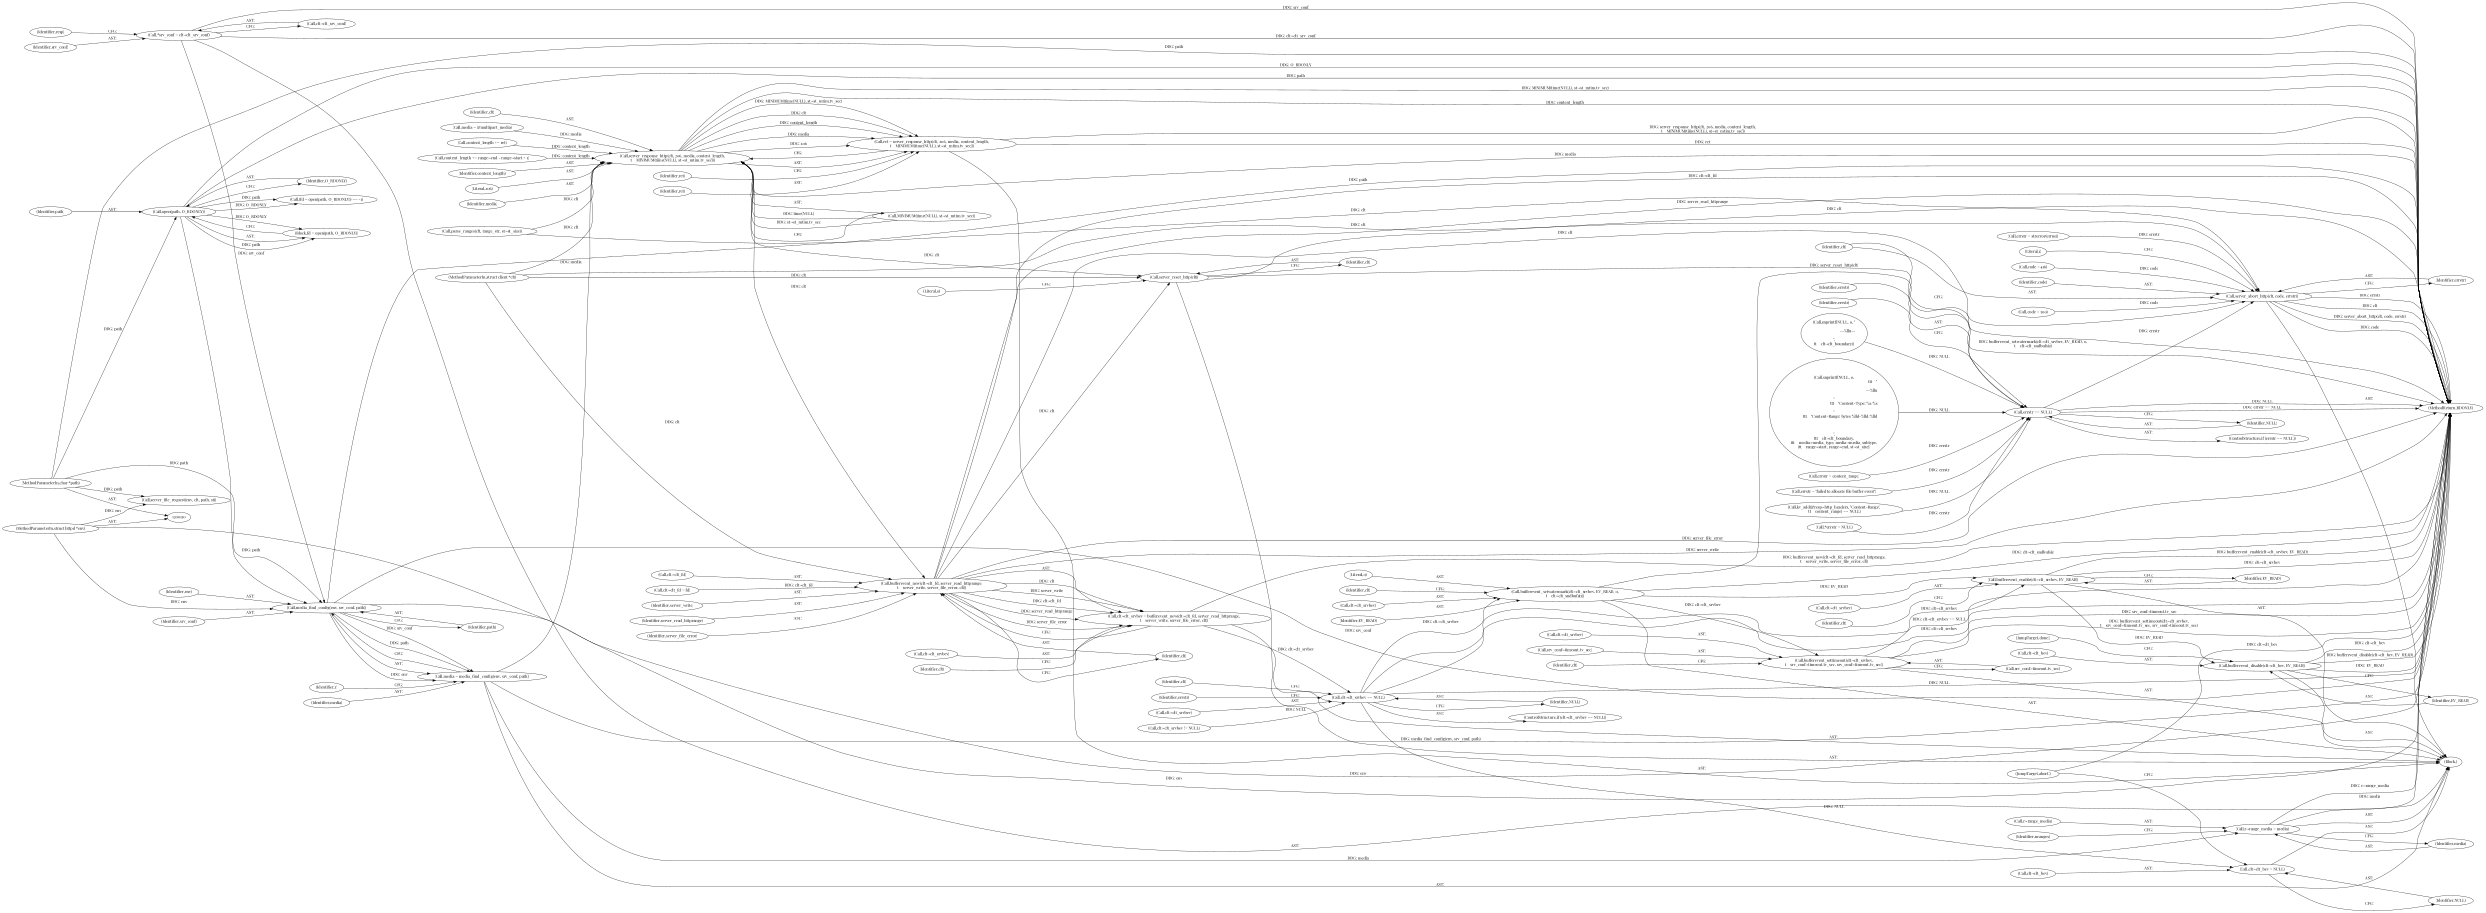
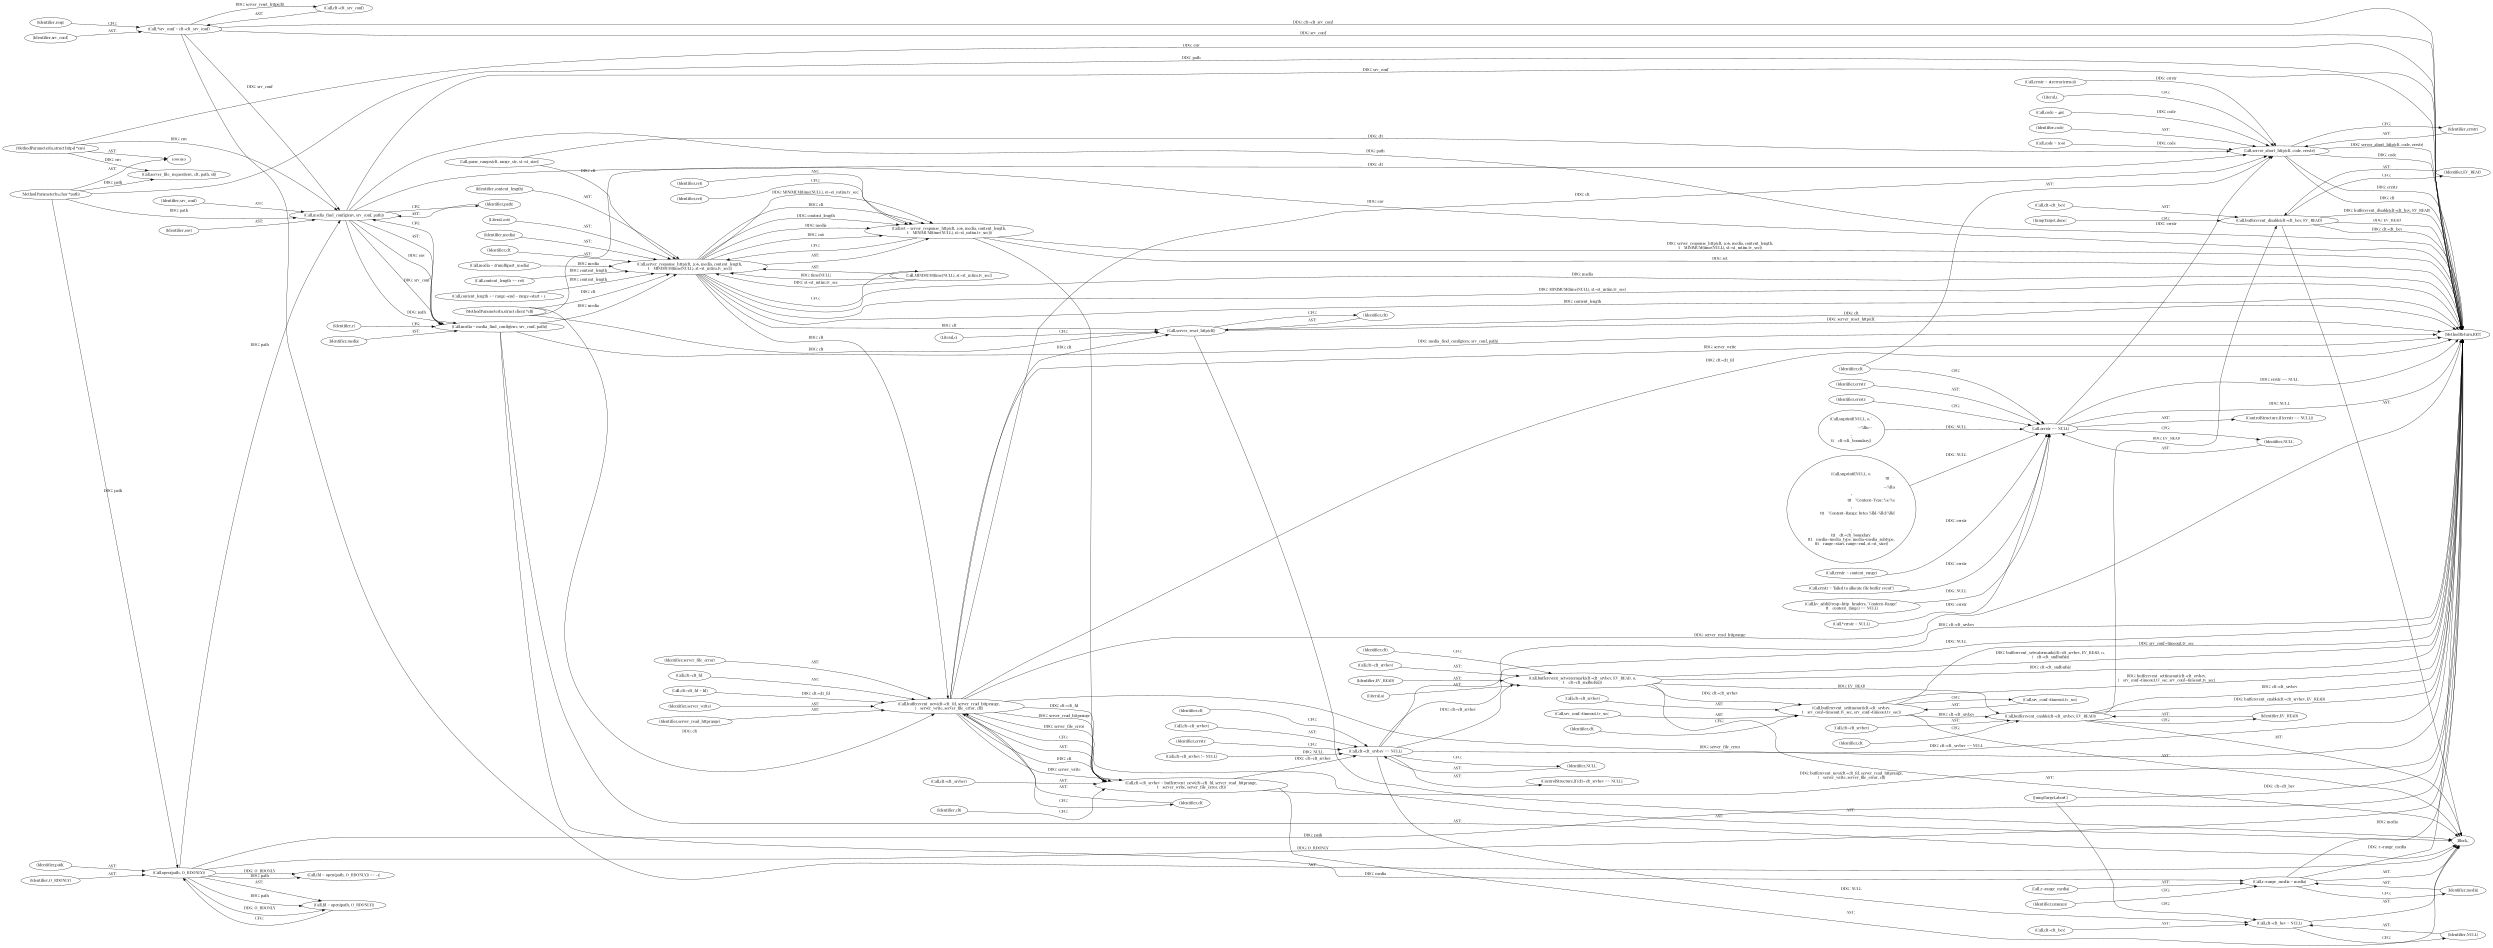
edge "(Call,*srv_conf = clt->clt_srv_conf)" -> "(Call,clt->clt_srv_conf)": label "CFG: " -> "DDG: server_reset_http(clt)"
edge "(Call,open(path, O_RDONLY))" -> "(Identifier,O_RDONLY)": removed, label "CFG:"
node "(Block,fd = open(path, O_RDONLY))": label "(Block,fd = open(path, O_RDONLY))" -> "(Call,fd = open(path, O_RDONLY))"
node "(MethodReturn,RDONLY)": label "(MethodReturn,RDONLY)" -> "(MethodReturn,RET)"
node "1200110": label "1200110" -> "1000110"
edge "(Call,server_abort_http(clt, code, errstr))" -> "(Block,)": removed, label "AST:"
